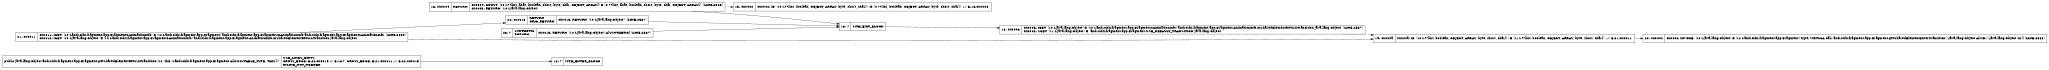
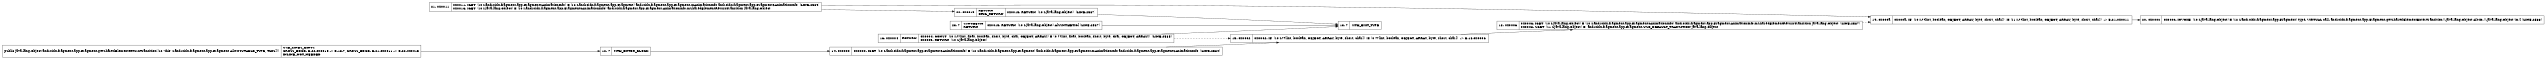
node "13: ?": text "MTH_EXIT_BLOCK" -> "MTH_EXIT_TYPE"
edge "13: ?" -> "18: 0x0006": now "15: 0x0002" -> "18: 0x0006"
node "14: 0x0000": added
